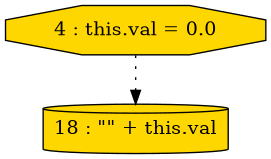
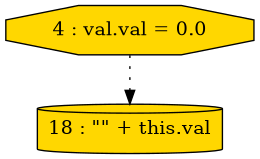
node "4 : this.val = 0.0": label "4 : this.val = 0.0" -> "4 : val.val = 0.0"
